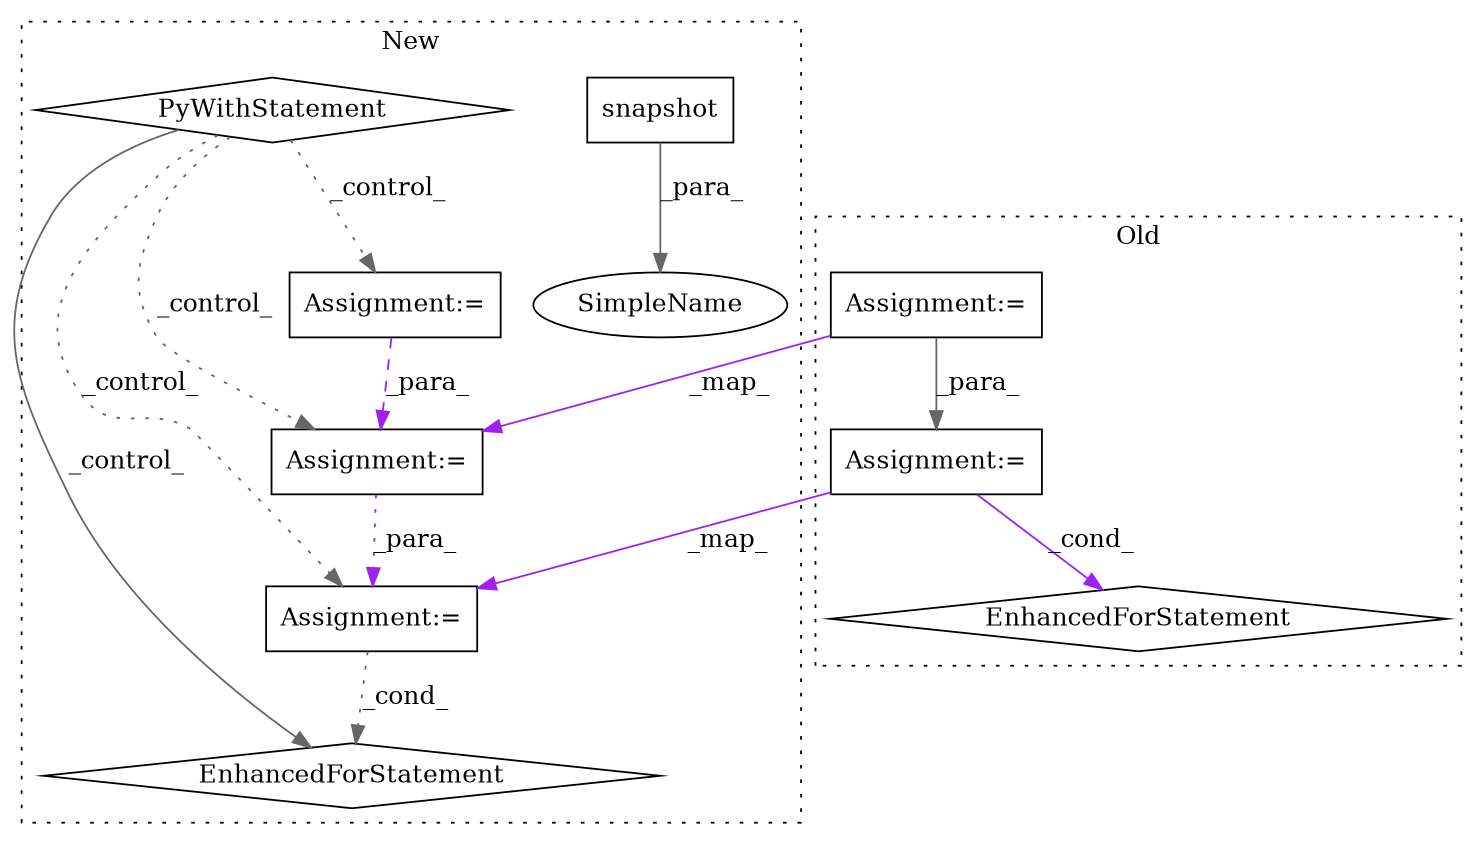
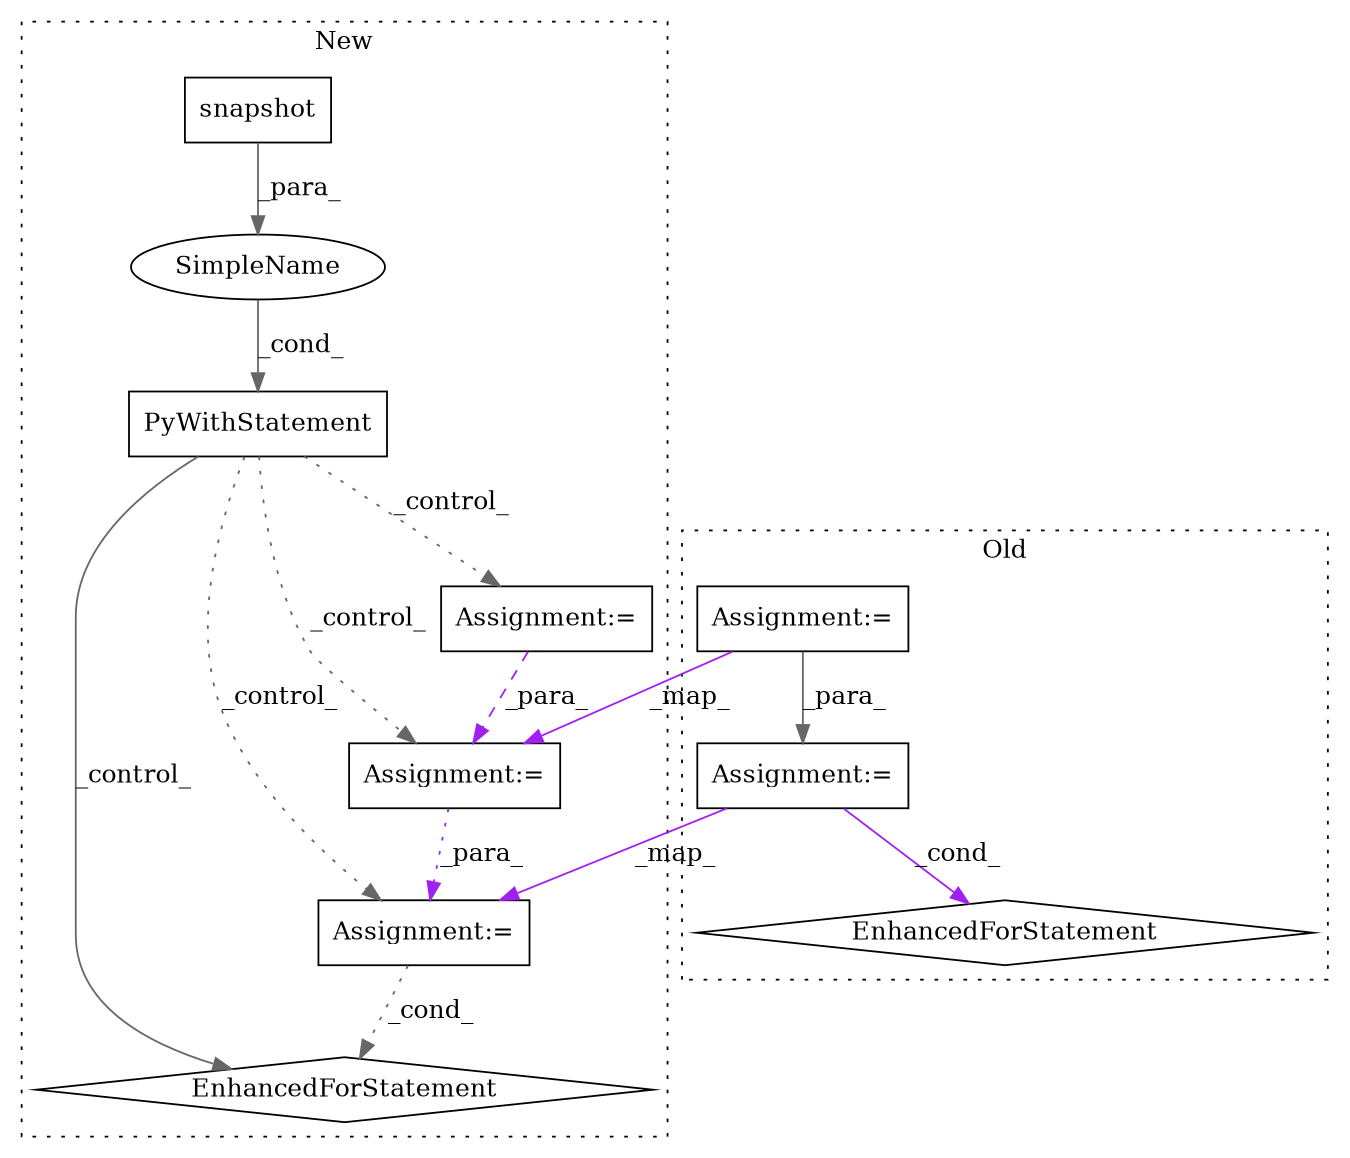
node "PyWithStatement": shape diamond -> box
edge "SimpleName" -> "PyWithStatement": added, label "_cond_"
